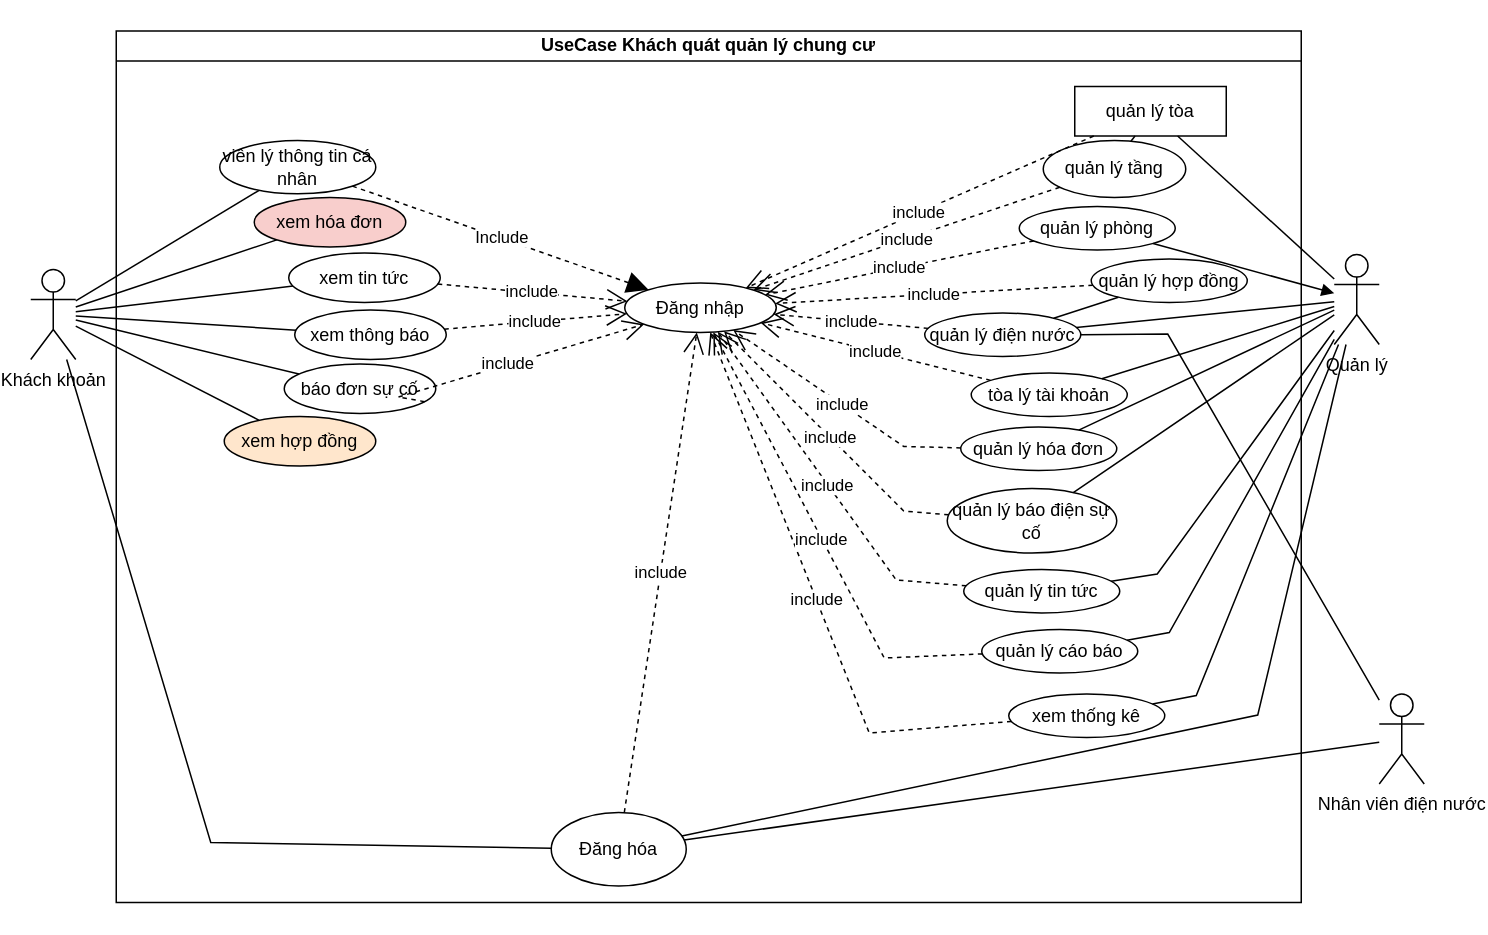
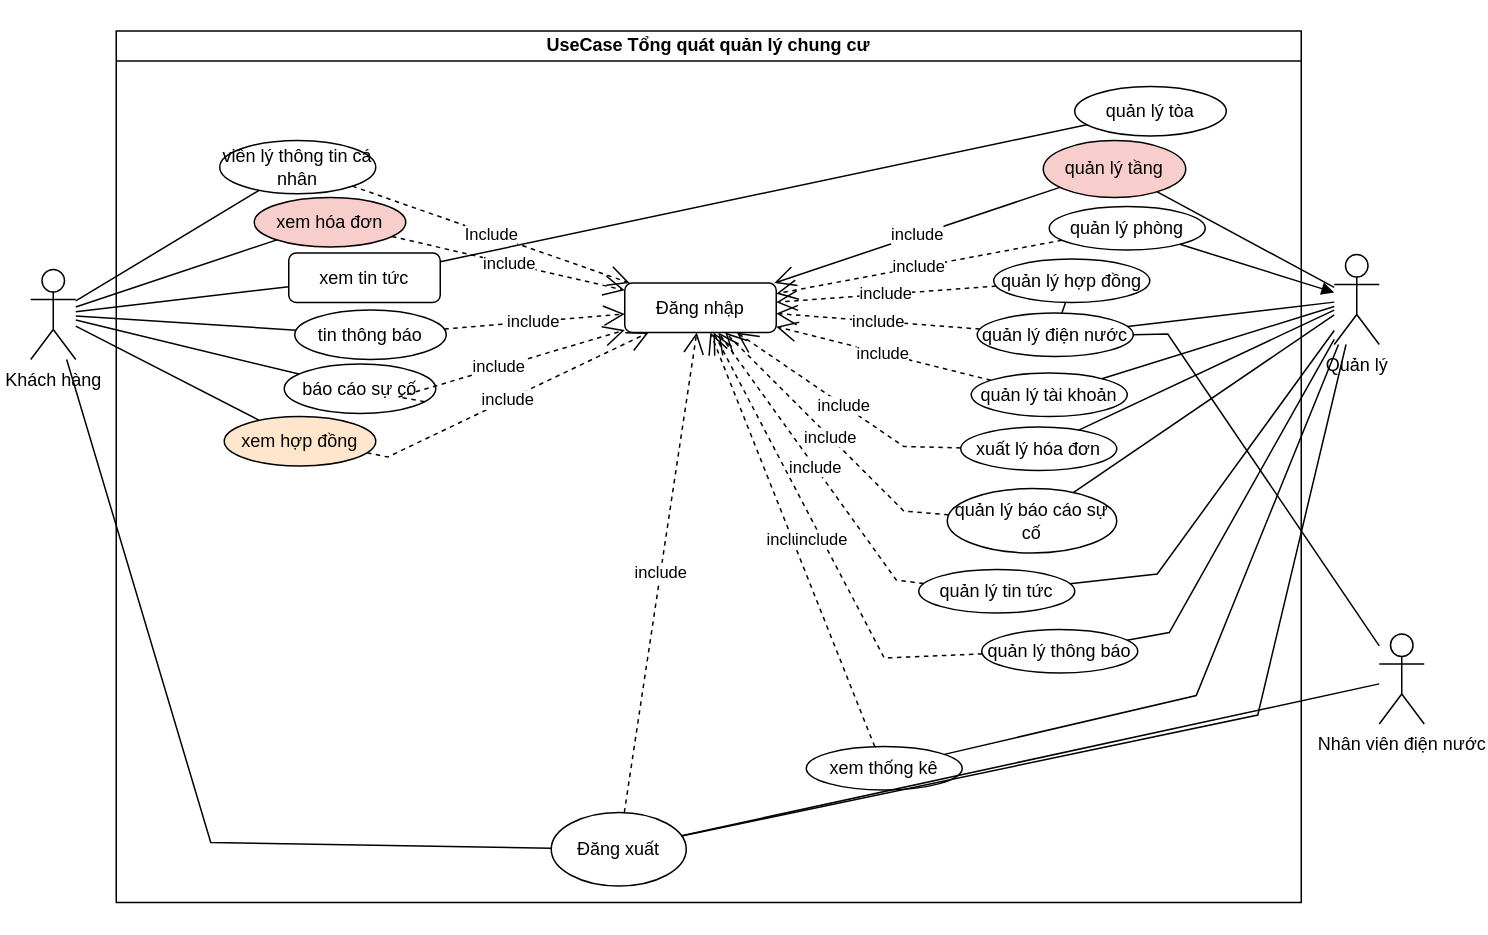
node "UseCase Khách quát quản lý chung cư": label "UseCase Khách quát quản lý chung cư" -> "UseCase Tổng quát quản lý chung cư"
node "quản lý tòa": shape rectangle -> ellipse
edge "quản lý tòa" -- "quản lý tầng": now "Quản lý" -- "quản lý tầng"
node "quản lý tầng": fillcolor #ffffff -> #f8cecc
edge "quản lý tòa" -- "Quản lý": now "quản lý tòa" -- "xem tin tức"
edge "quản lý tòa" -> "Đăng nhập": removed, label "include"
node "quản lý phòng": moved (1097, 228) -> (1127, 228)
edge "quản lý tầng" -> "Đăng nhập": style dashed -> solid
edge "xem hóa đơn" -> "Đăng nhập": added, label "include"
node "xem tin tức": shape ellipse -> rounded rectangle
edge "viên lý thông tin cá nhân" -> "Đăng nhập": arrowhead block -> open
node "quản lý hợp đồng": moved (1169, 281) -> (1072, 281)
edge "xem tin tức" -> "Đăng nhập": removed, label "include"
node "Đăng nhập": shape ellipse -> rounded rectangle
node "xem thông báo": label "xem thông báo" -> "tin thông báo"
node "quản lý điện nước": moved (1003, 335) -> (1055, 335)
node "Khách khoản": label "Khách khoản" -> "Khách hàng"
node "báo đơn sự cố": label "báo đơn sự cố" -> "báo cáo sự cố"
node "tòa lý tài khoản": label "tòa lý tài khoản" -> "quản lý tài khoản"
edge "xem hợp đồng" -> "Đăng nhập": added, label "include"
node "quản lý hóa đơn": label "quản lý hóa đơn" -> "xuất lý hóa đơn"
node "quản lý báo điện sự cố": label "quản lý báo điện sự cố" -> "quản lý báo cáo sự cố"
node "quản lý tin tức": moved (1042, 591) -> (997, 591)
node "quản lý cáo báo": label "quản lý cáo báo" -> "quản lý thông báo"
node "xem thống kê": moved (1087, 716) -> (884, 768)
node "Nhân viên điện nước": moved (1402, 739) -> (1402, 679)
node "Đăng hóa": label "Đăng hóa" -> "Đăng xuất"
